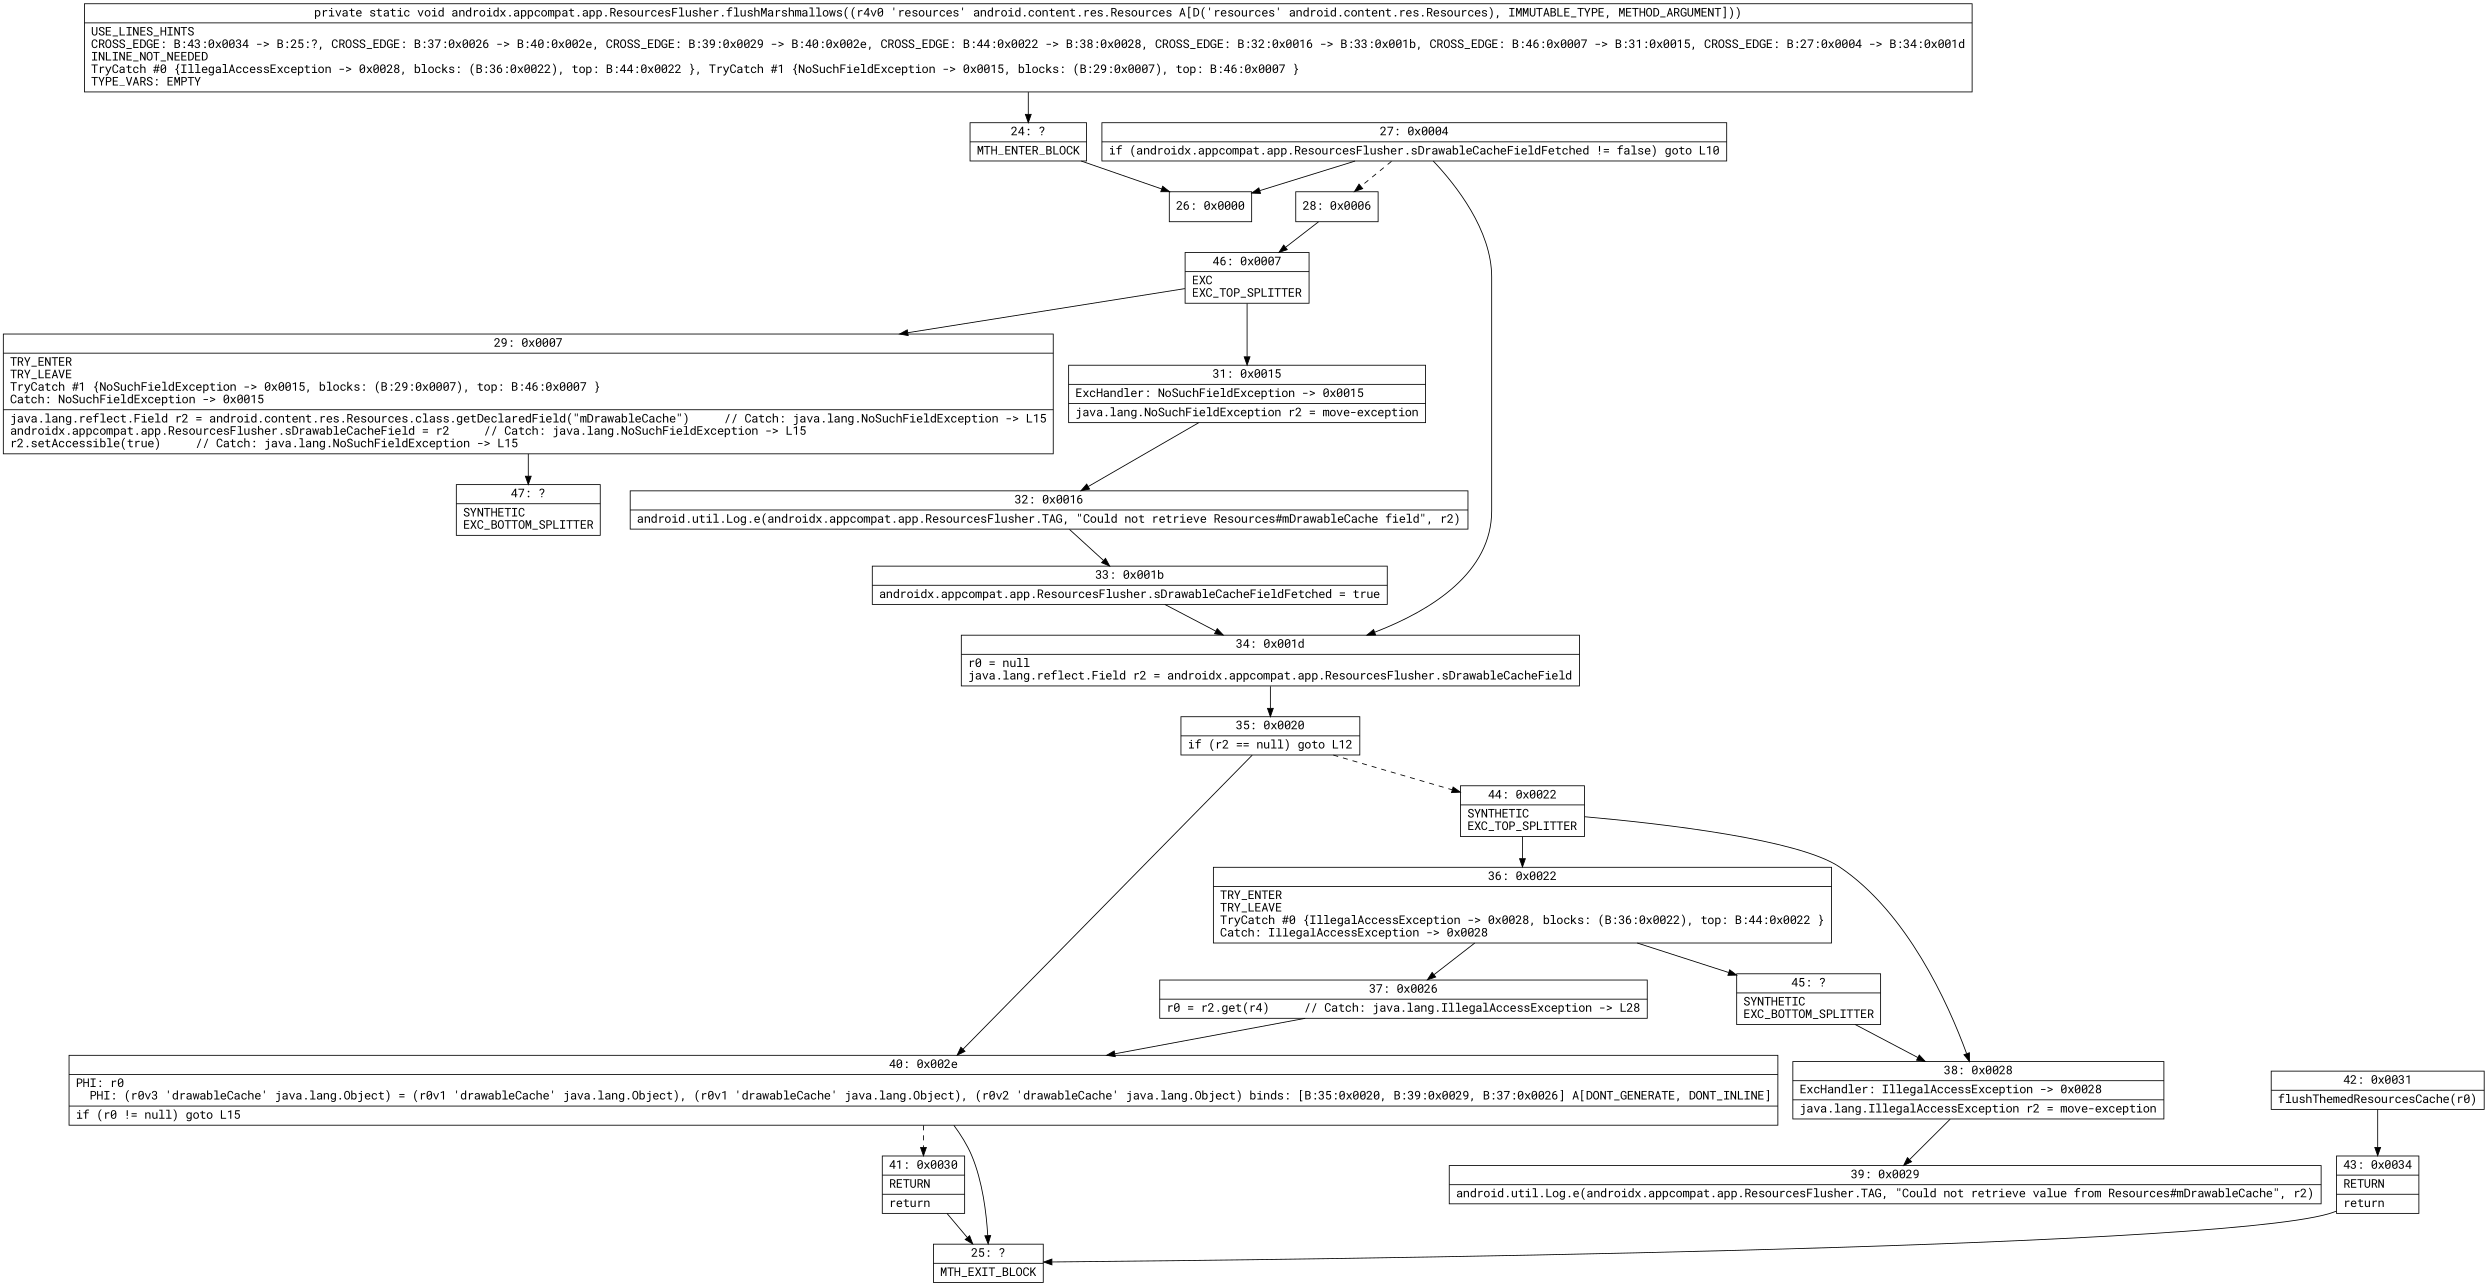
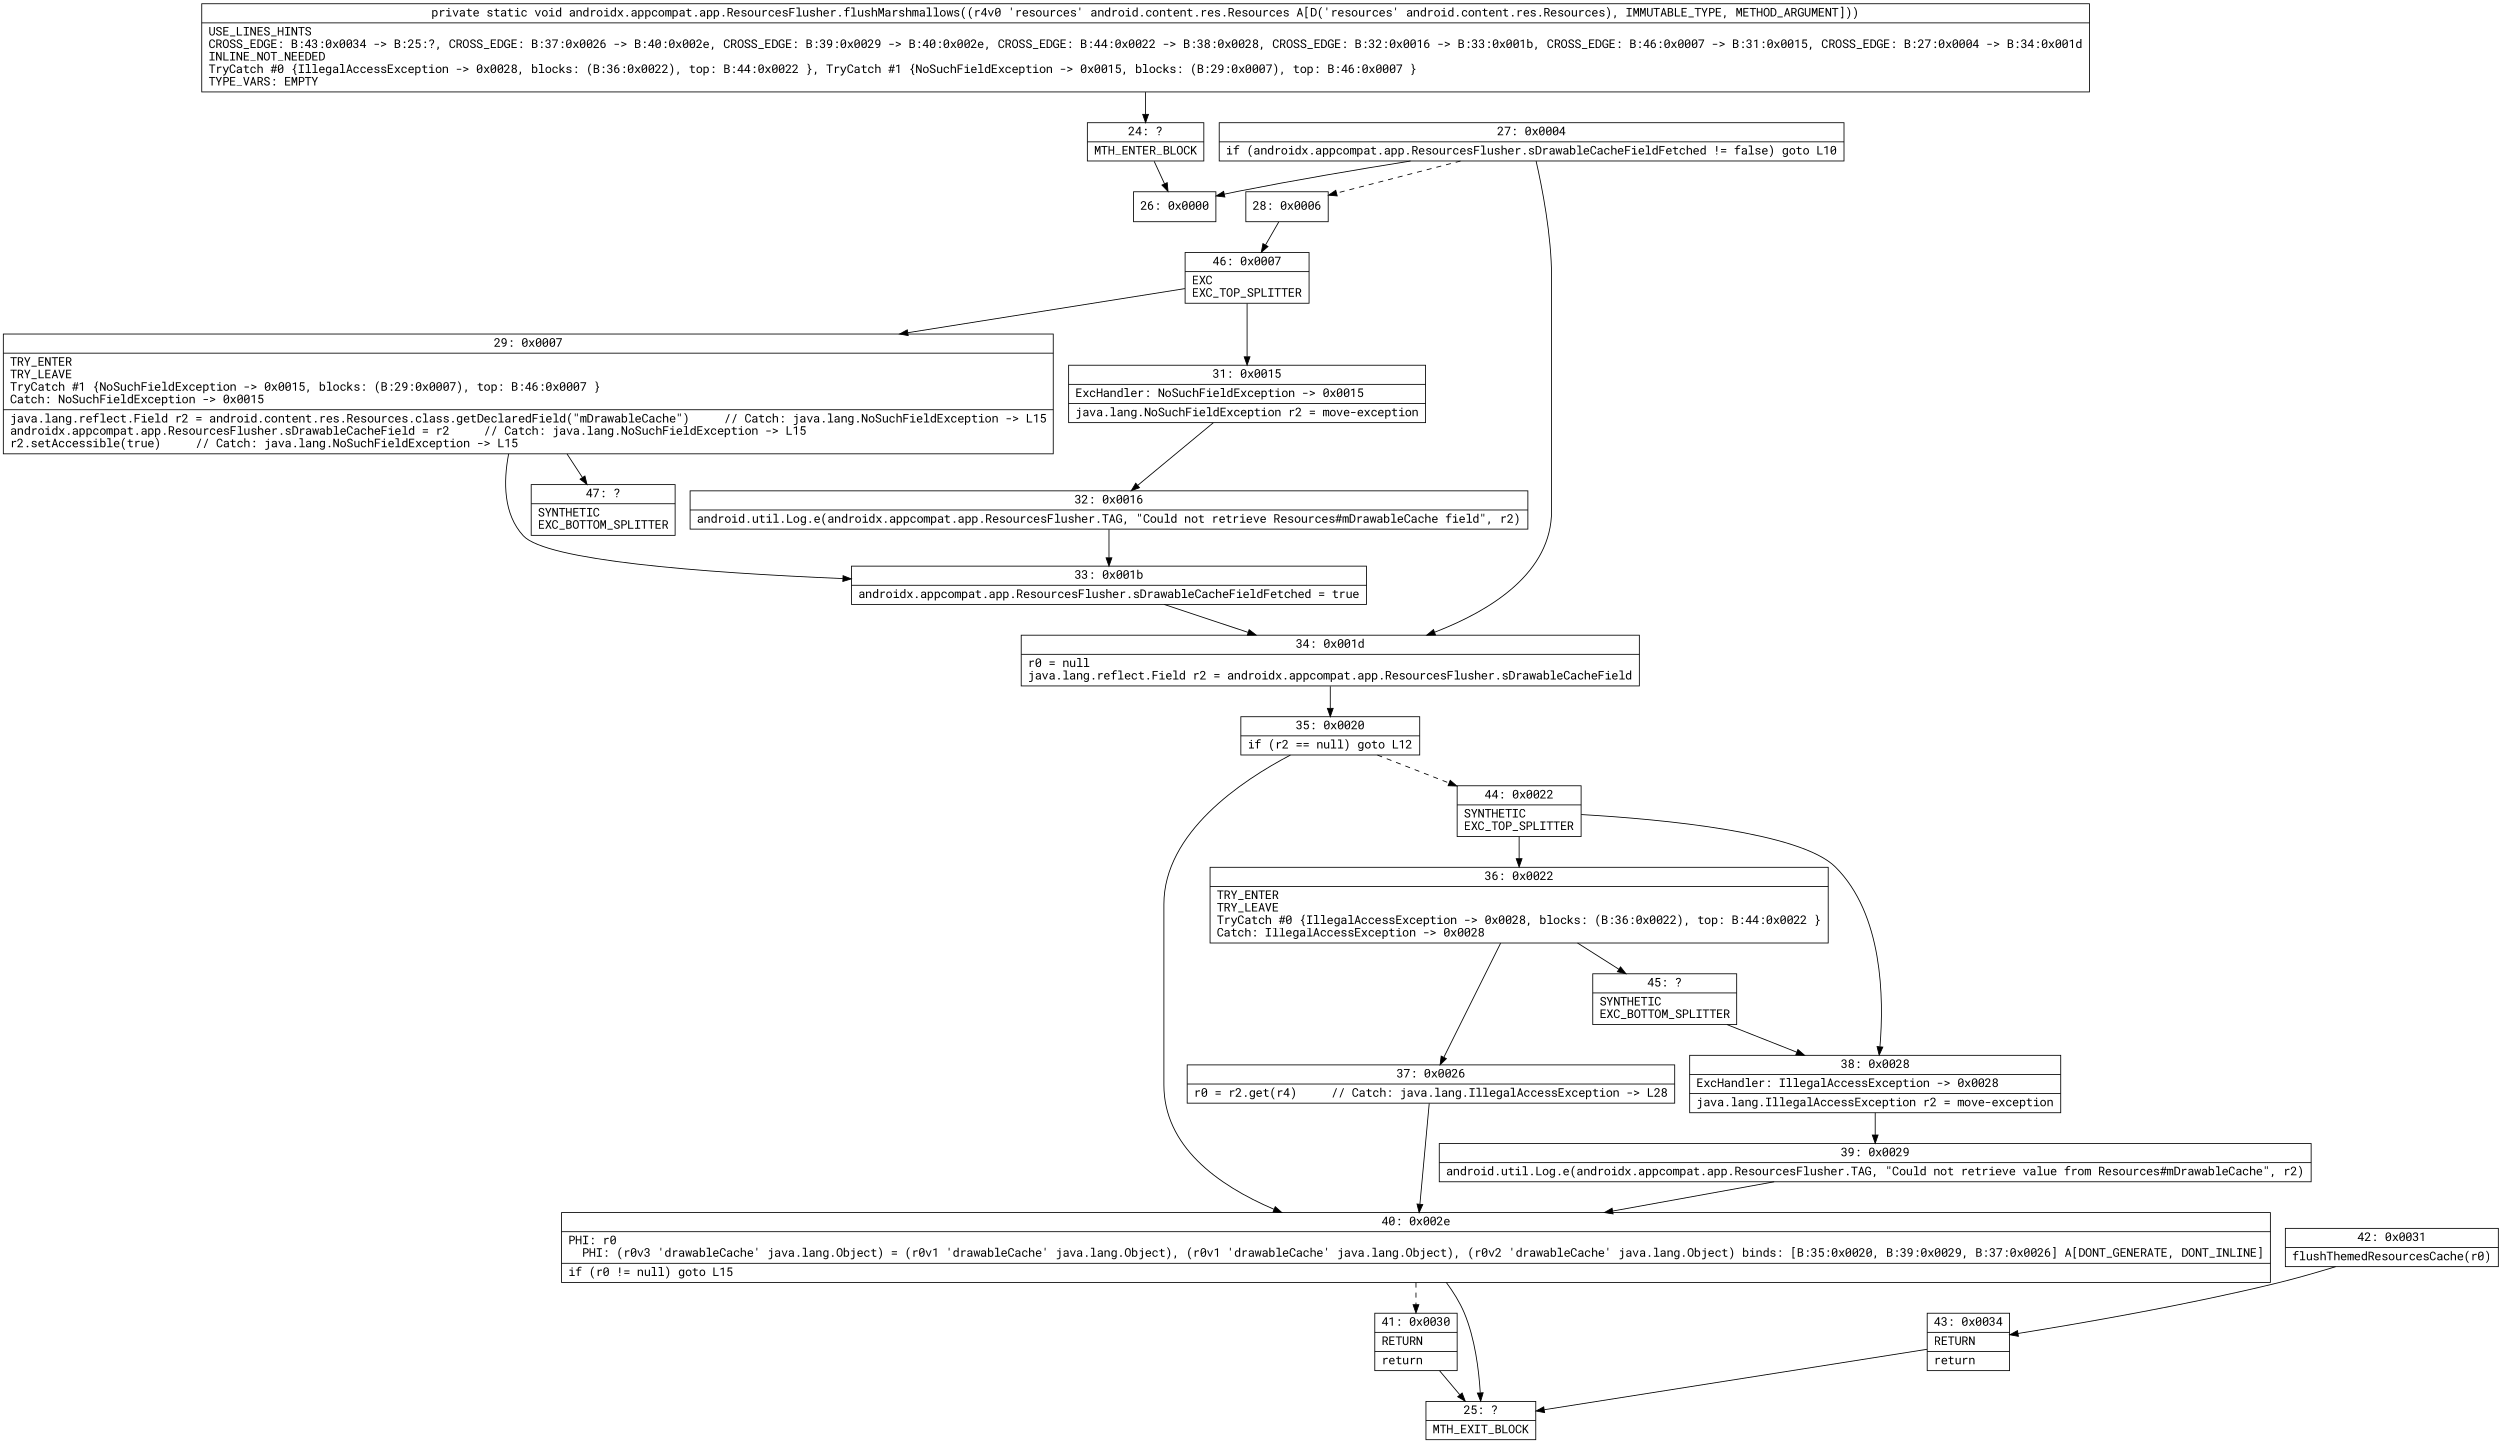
edge "29: 0x0007" -> "33: 0x001b": added
edge "39: 0x0029" -> "40: 0x002e": added
